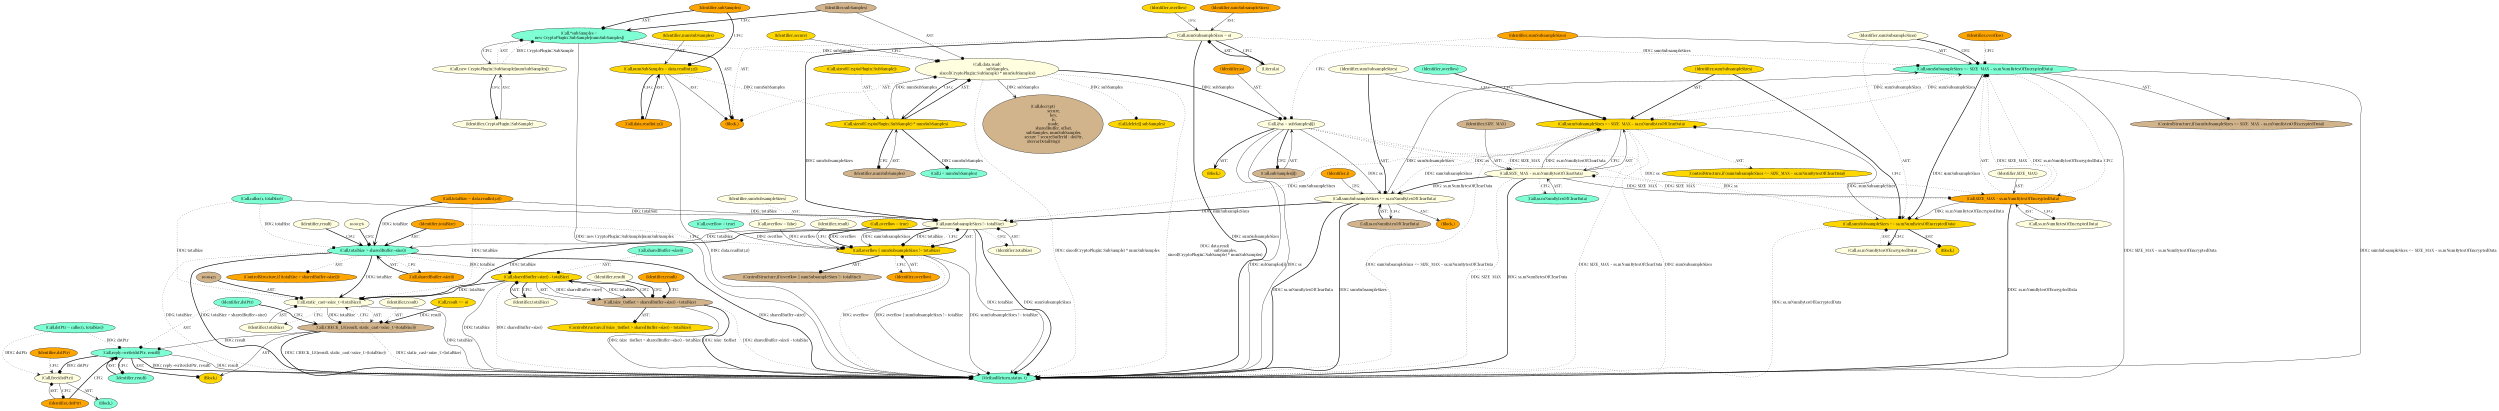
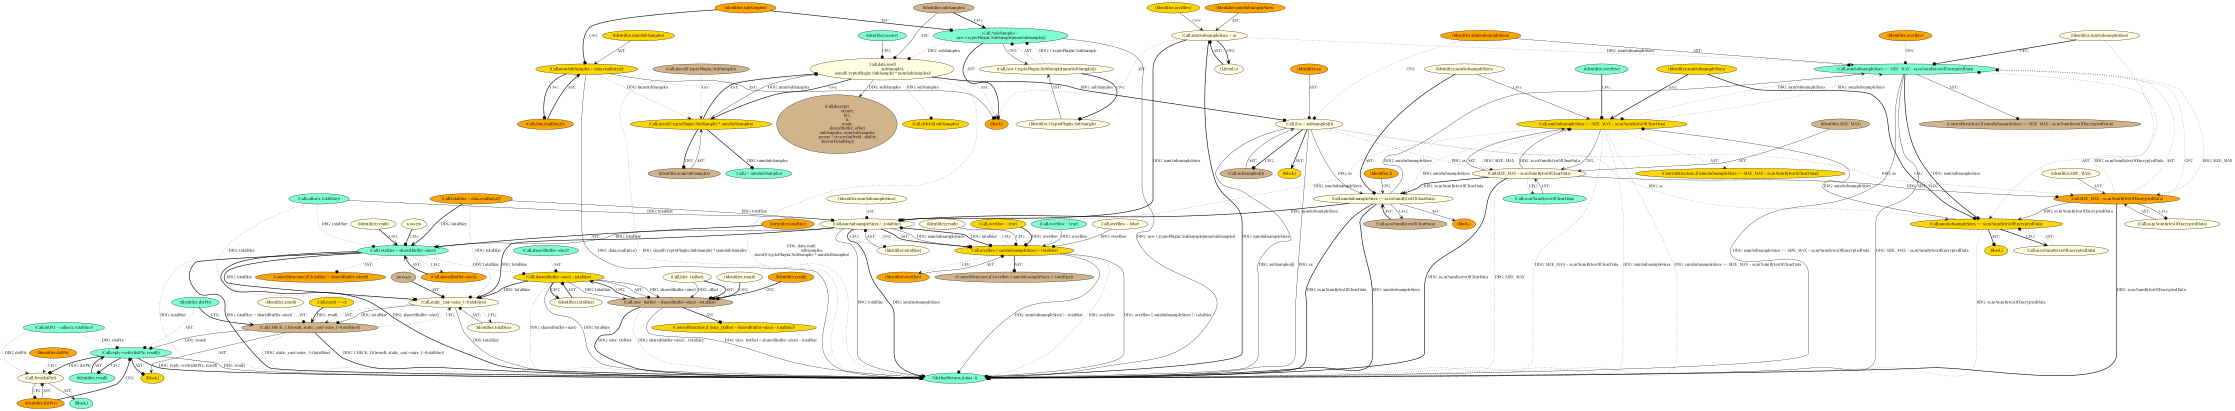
node "(Identifier,secure)": fillcolor gold -> aquamarine
node "(Call,sizeof(CryptoPlugin::SubSample))": fillcolor gold -> tan
edge "(Call,SIZE_MAX - ss.mNumBytesOfEncryptedData)" -> "(Call,SIZE_MAX - ss.mNumBytesOfClearData)": removed, label "DDG: SIZE_MAX"
node "(Call,(size_t)offset)": added
